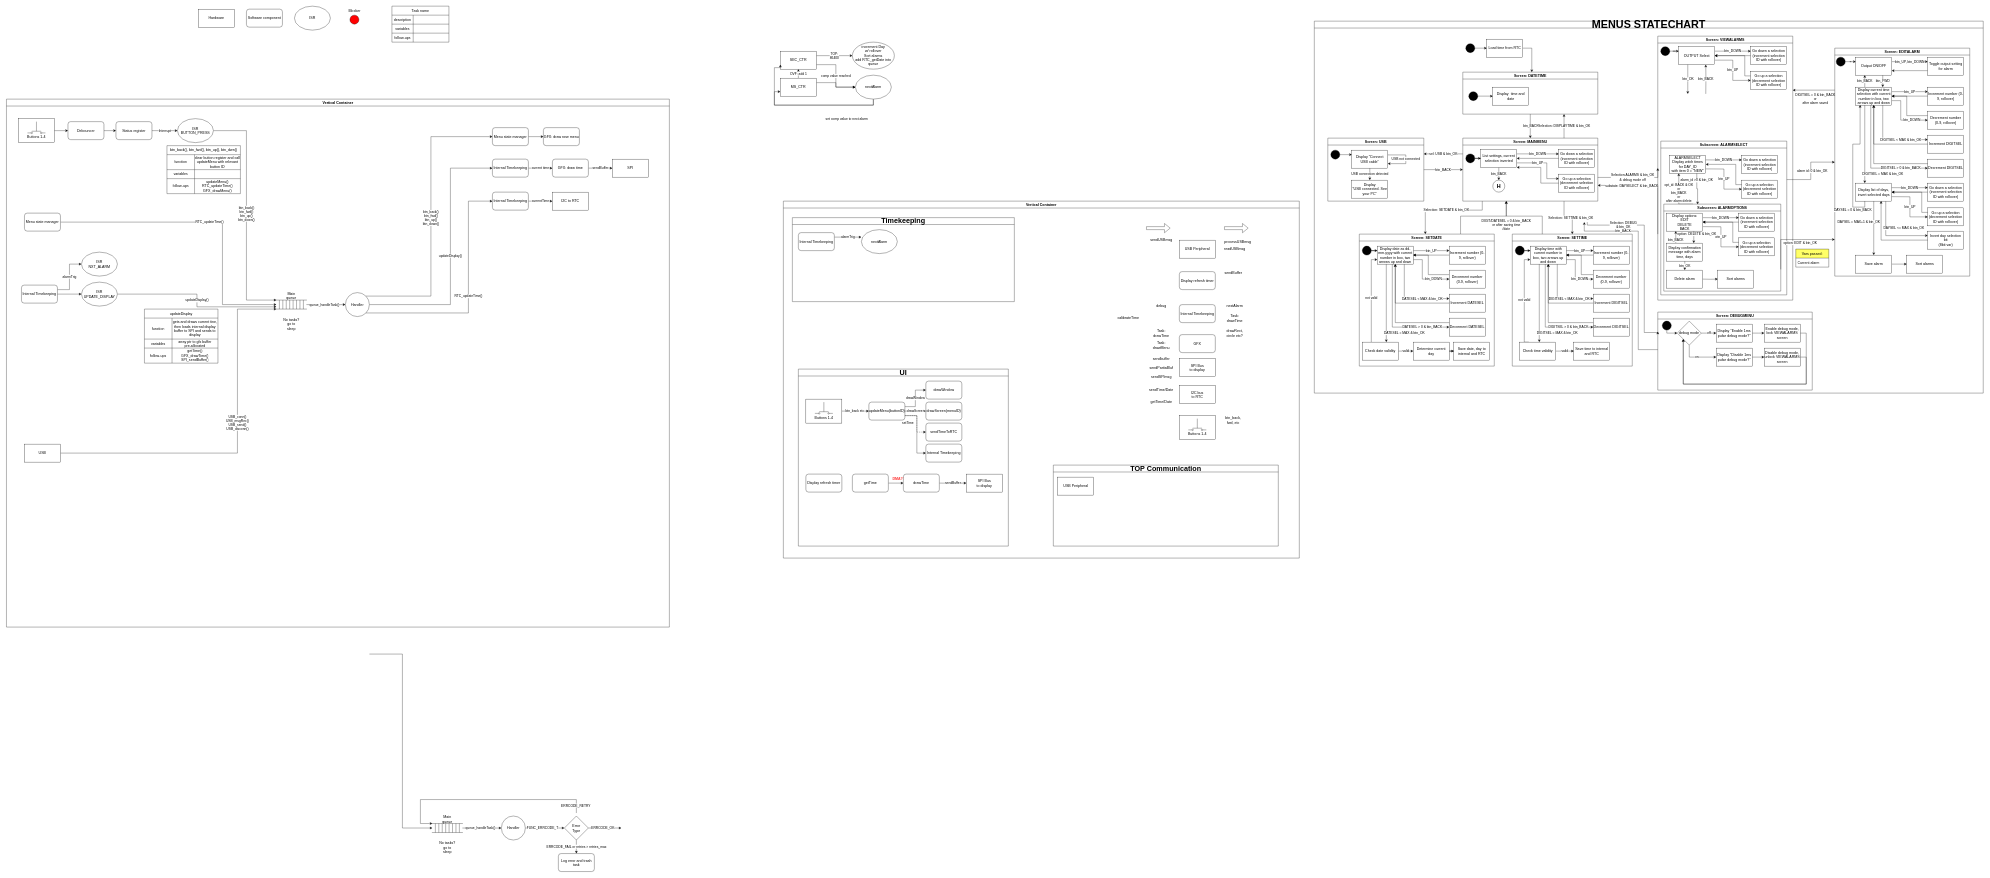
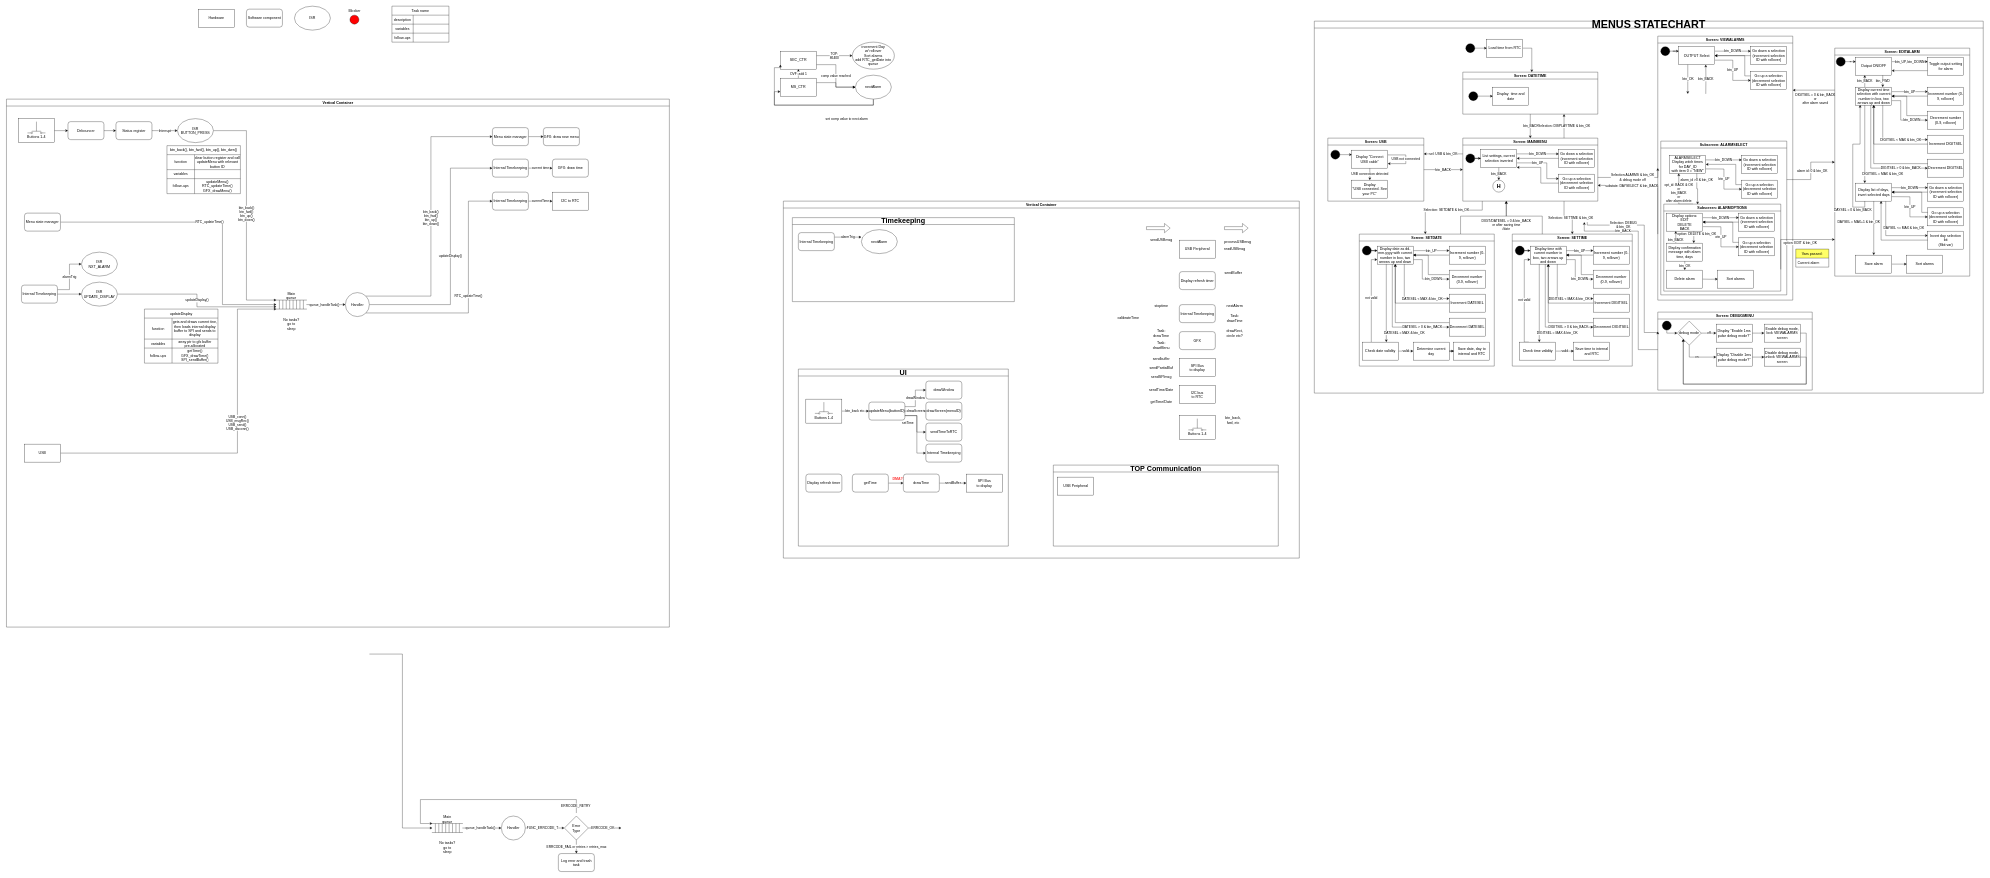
edge "GFX: draw time" -> "SPI": removed, label "sendBuffer"
node "SPI": removed
node "debug": label "debug" -> "stoptime"
node "GFX": moved (1197, 344) -> (1197, 341)
edge "updateMenu(buttonID)" -> "sendTimeToRTC": style dashed -> solid
